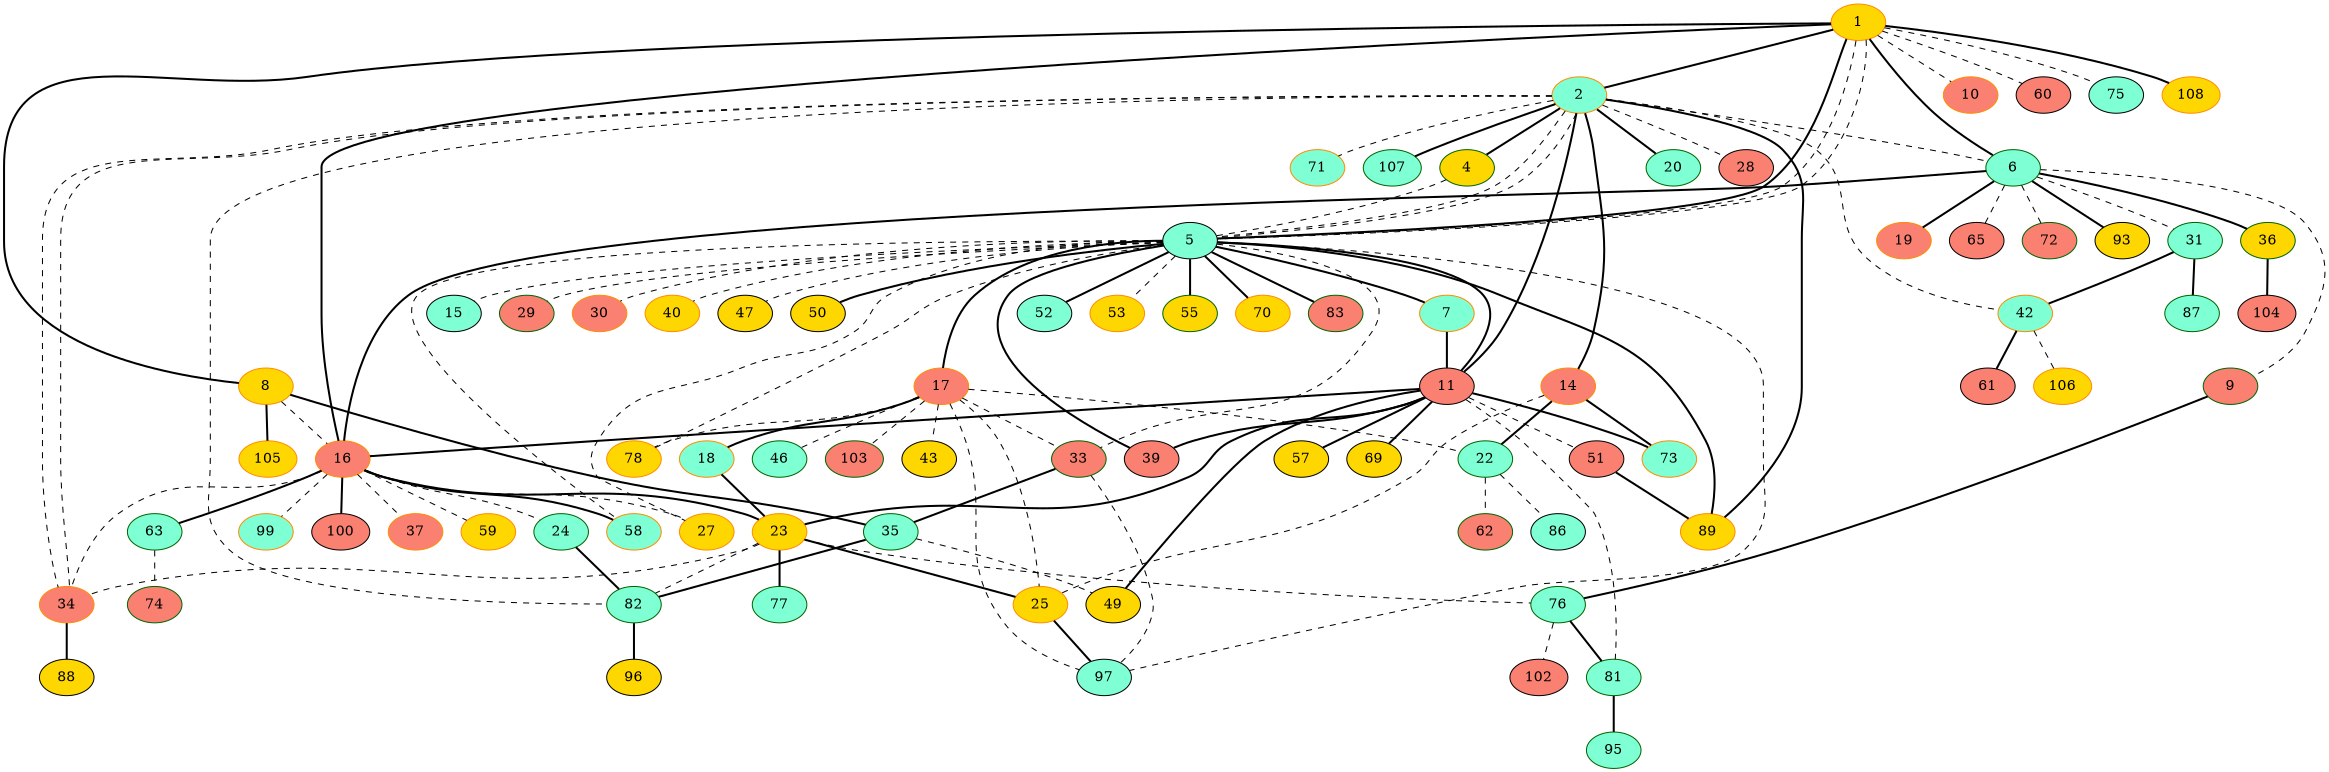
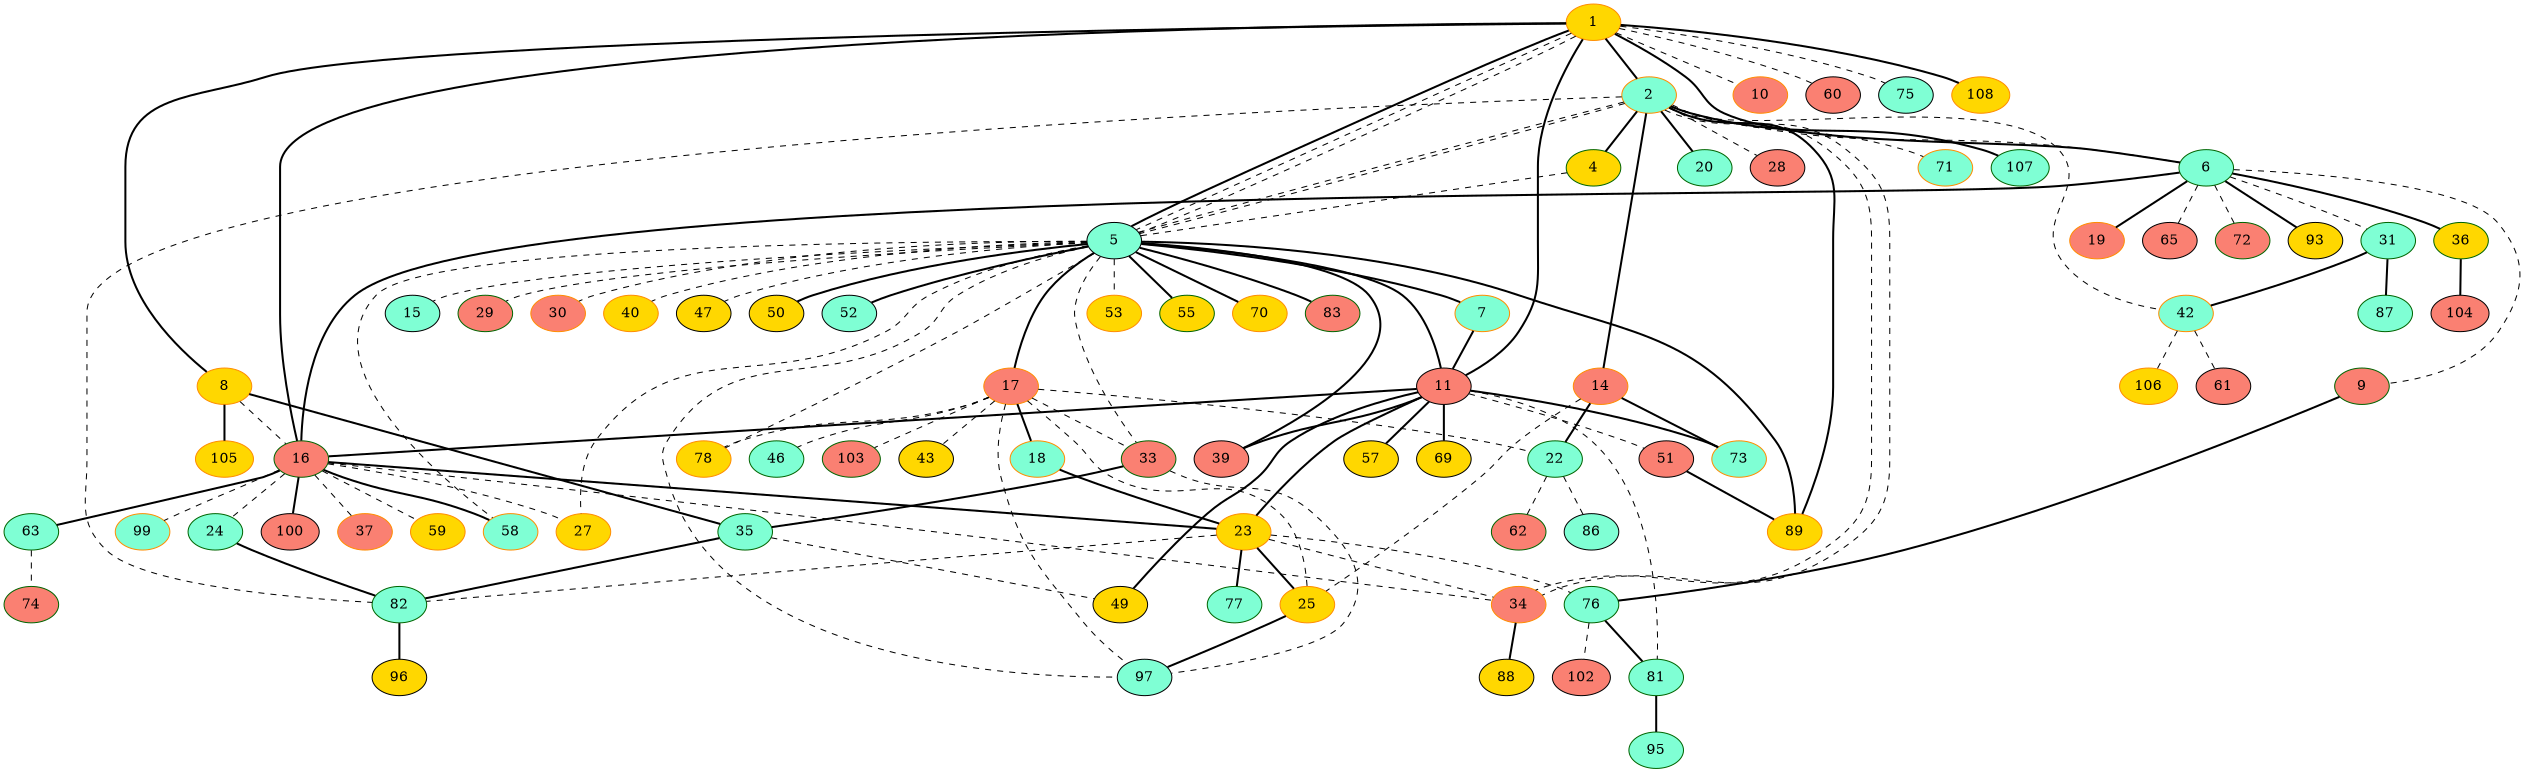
edge "2" -- "11": now "1" -- "11"
edge "42" -- "61": style bold -> dashed
node "16": color darkorange -> darkgreen
